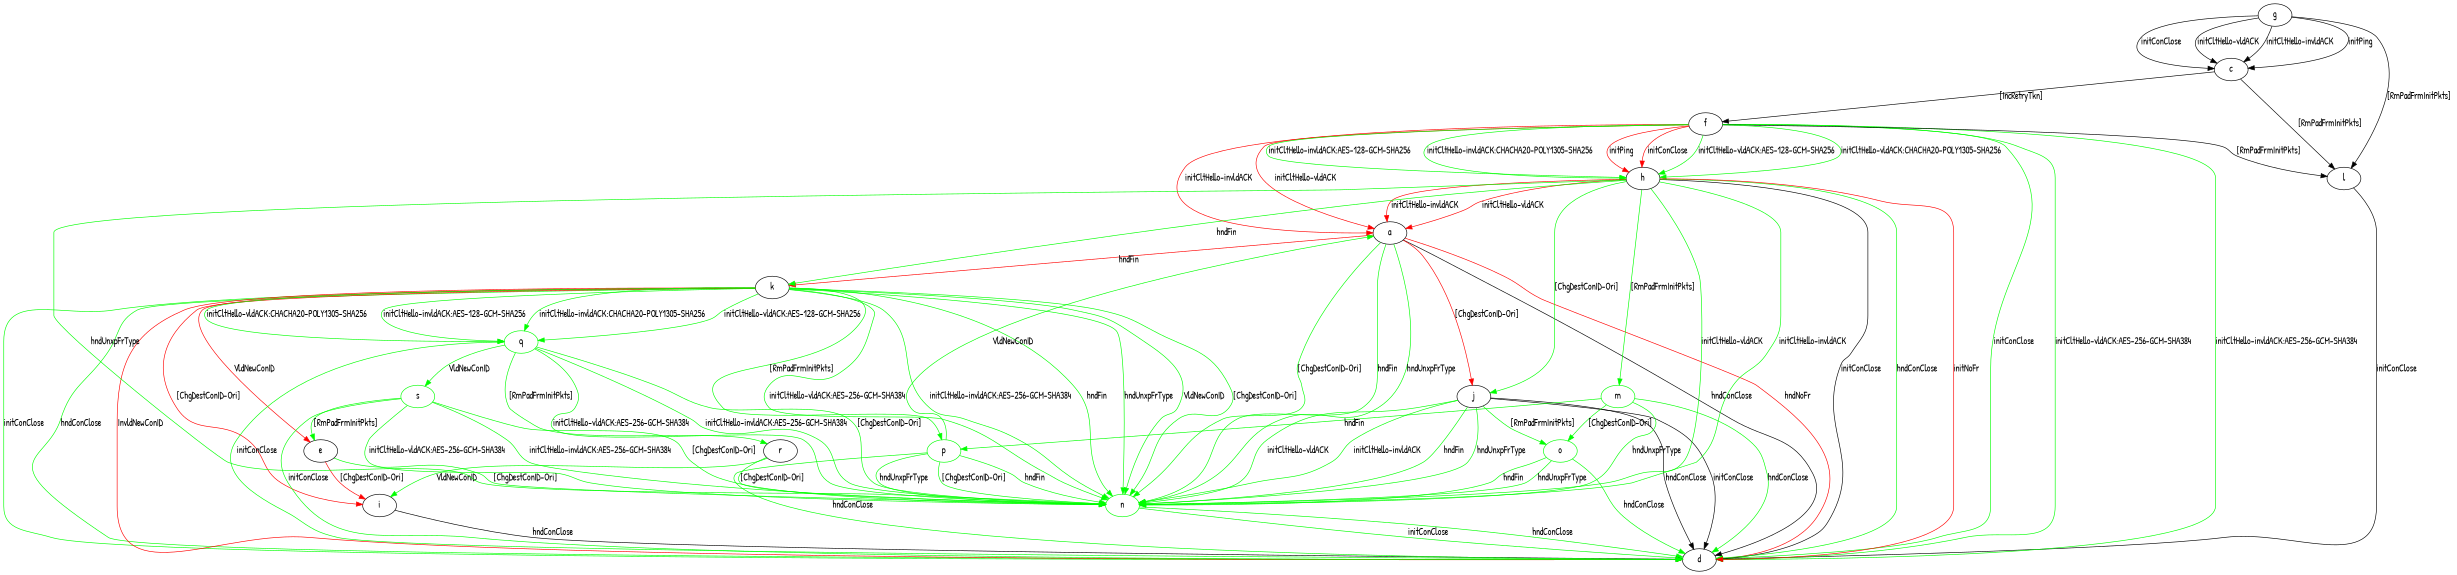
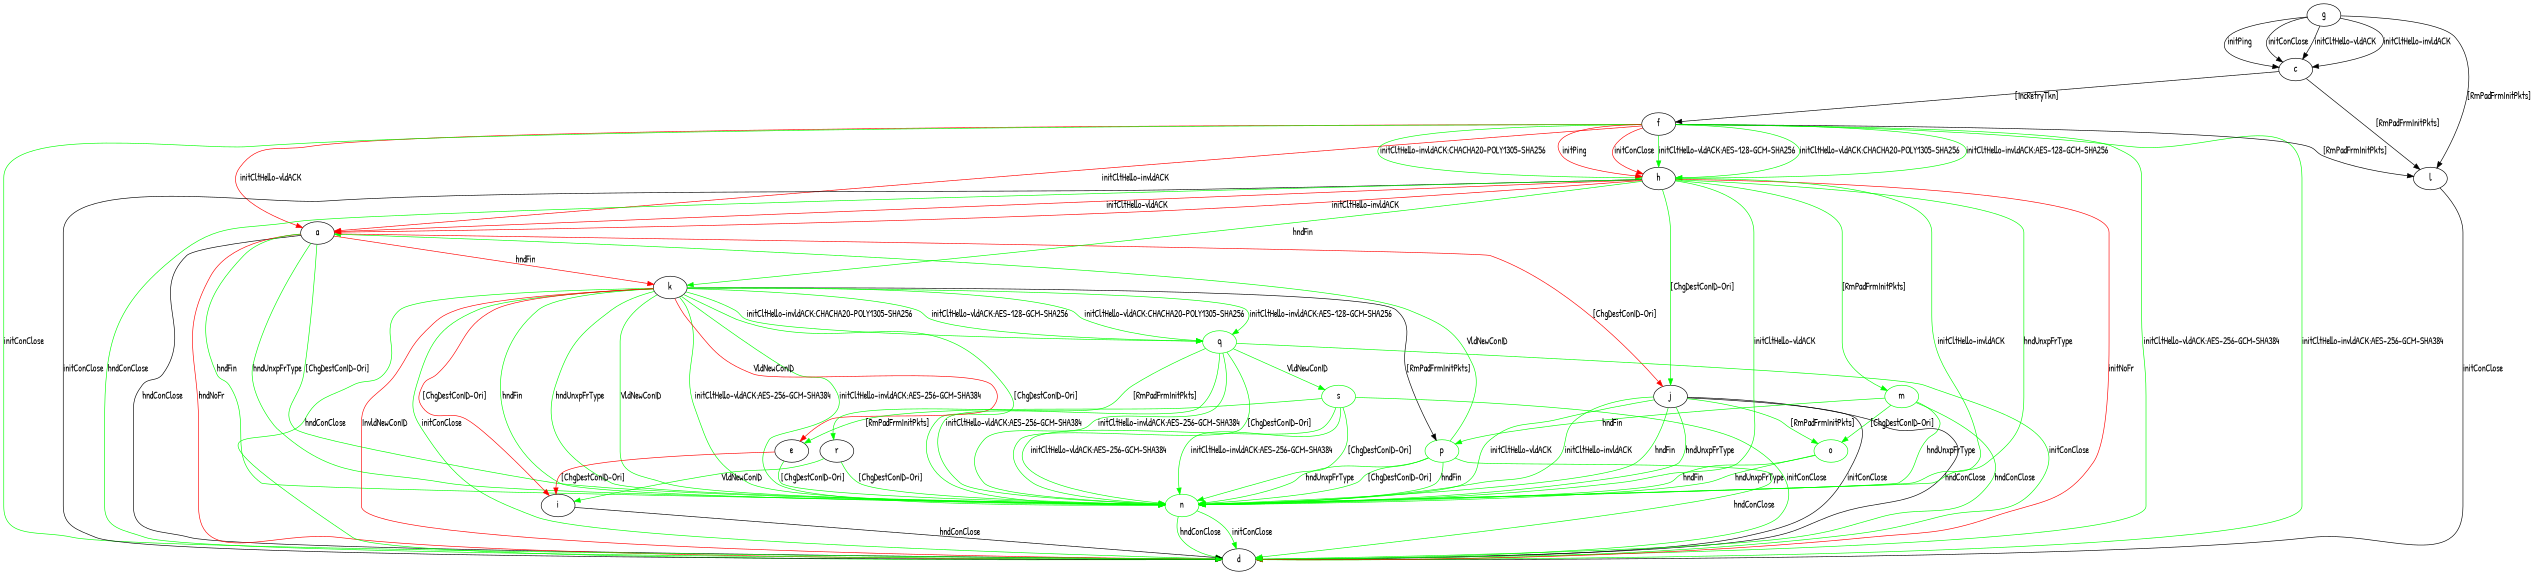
edge "k" -> "p": color green -> black
edge "o" -> "d": removed, label "hndConClose"
